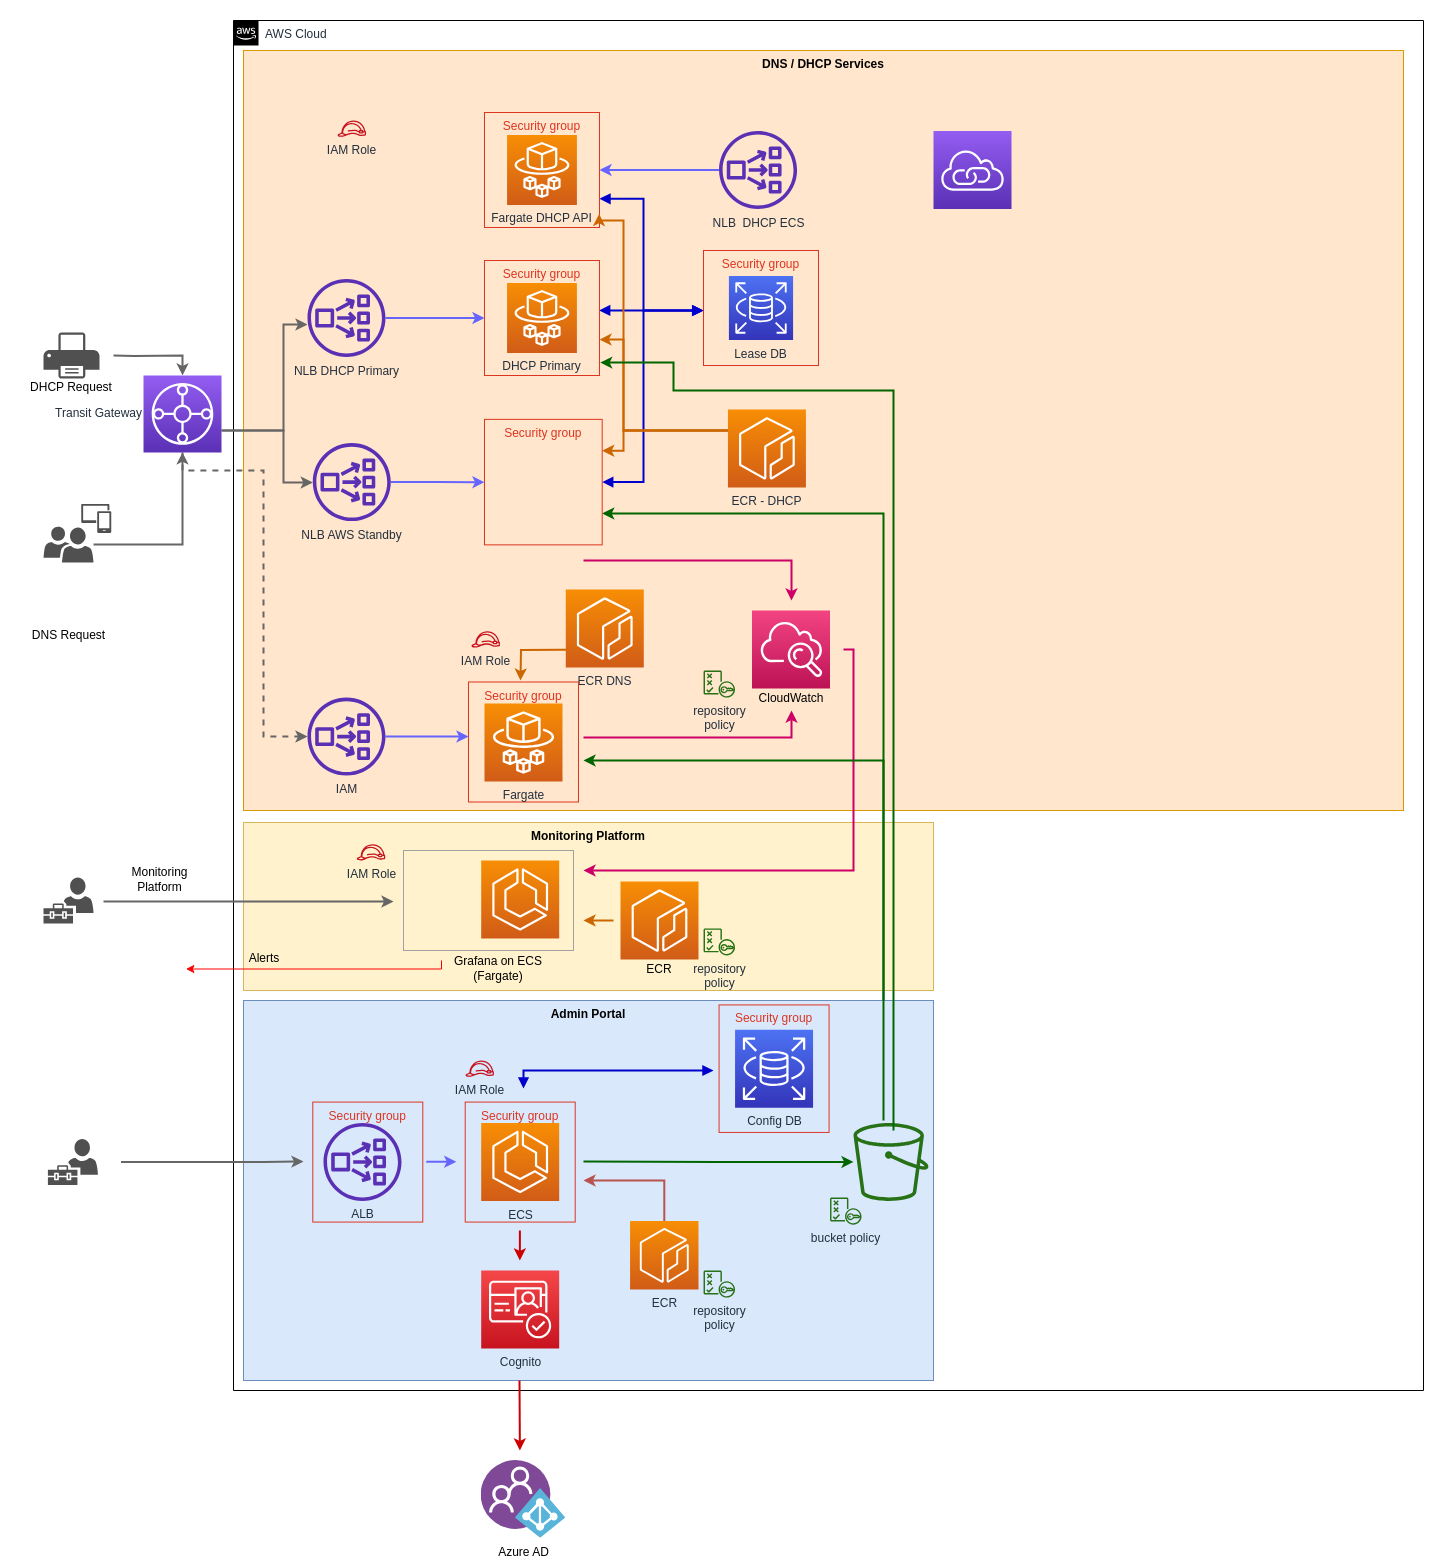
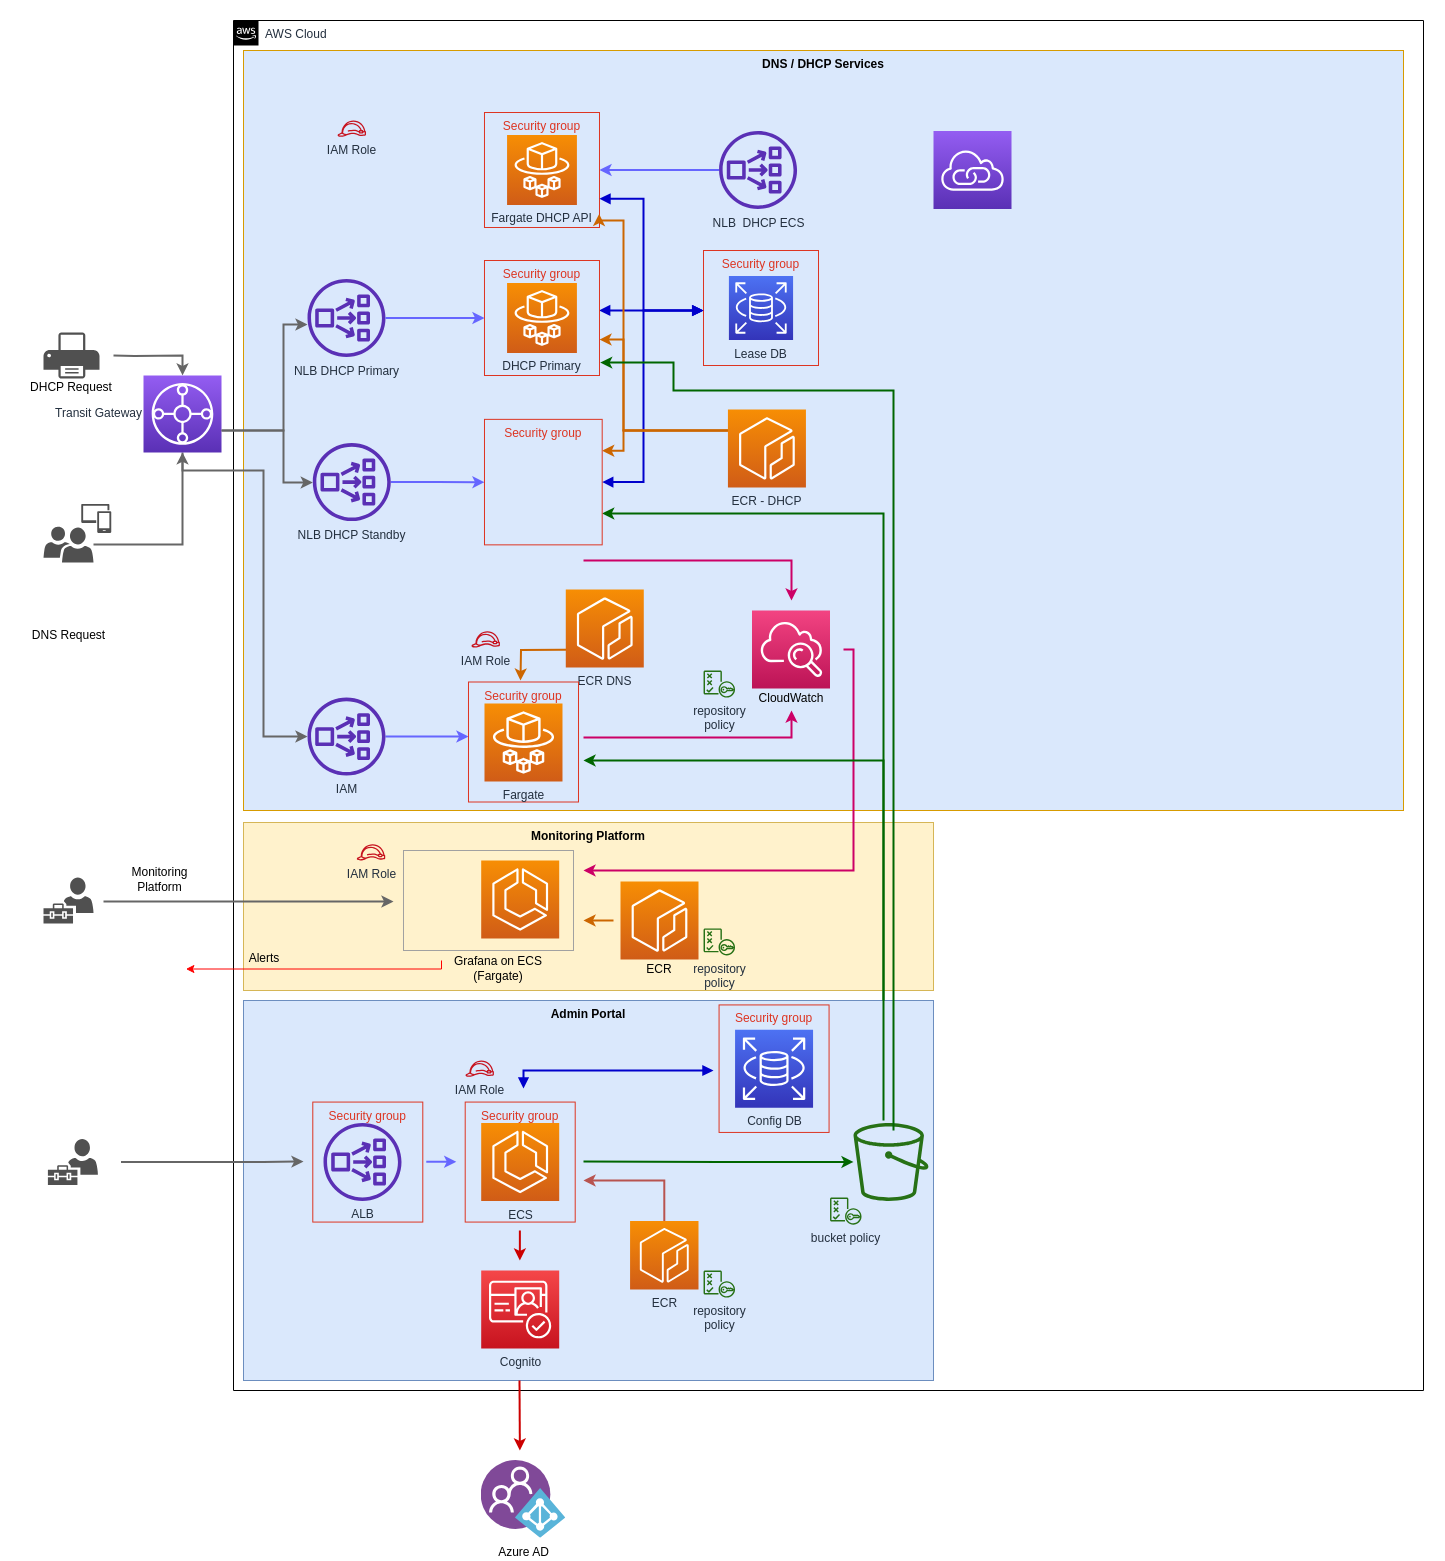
node "DNS / DHCP Services": fillcolor #ffe6cc -> #dae8fc
node "NLB AWS Standby": label "NLB AWS Standby" -> "NLB DHCP Standby"
edge "Transit Gateway" -> "IAM": style dashed -> solid
